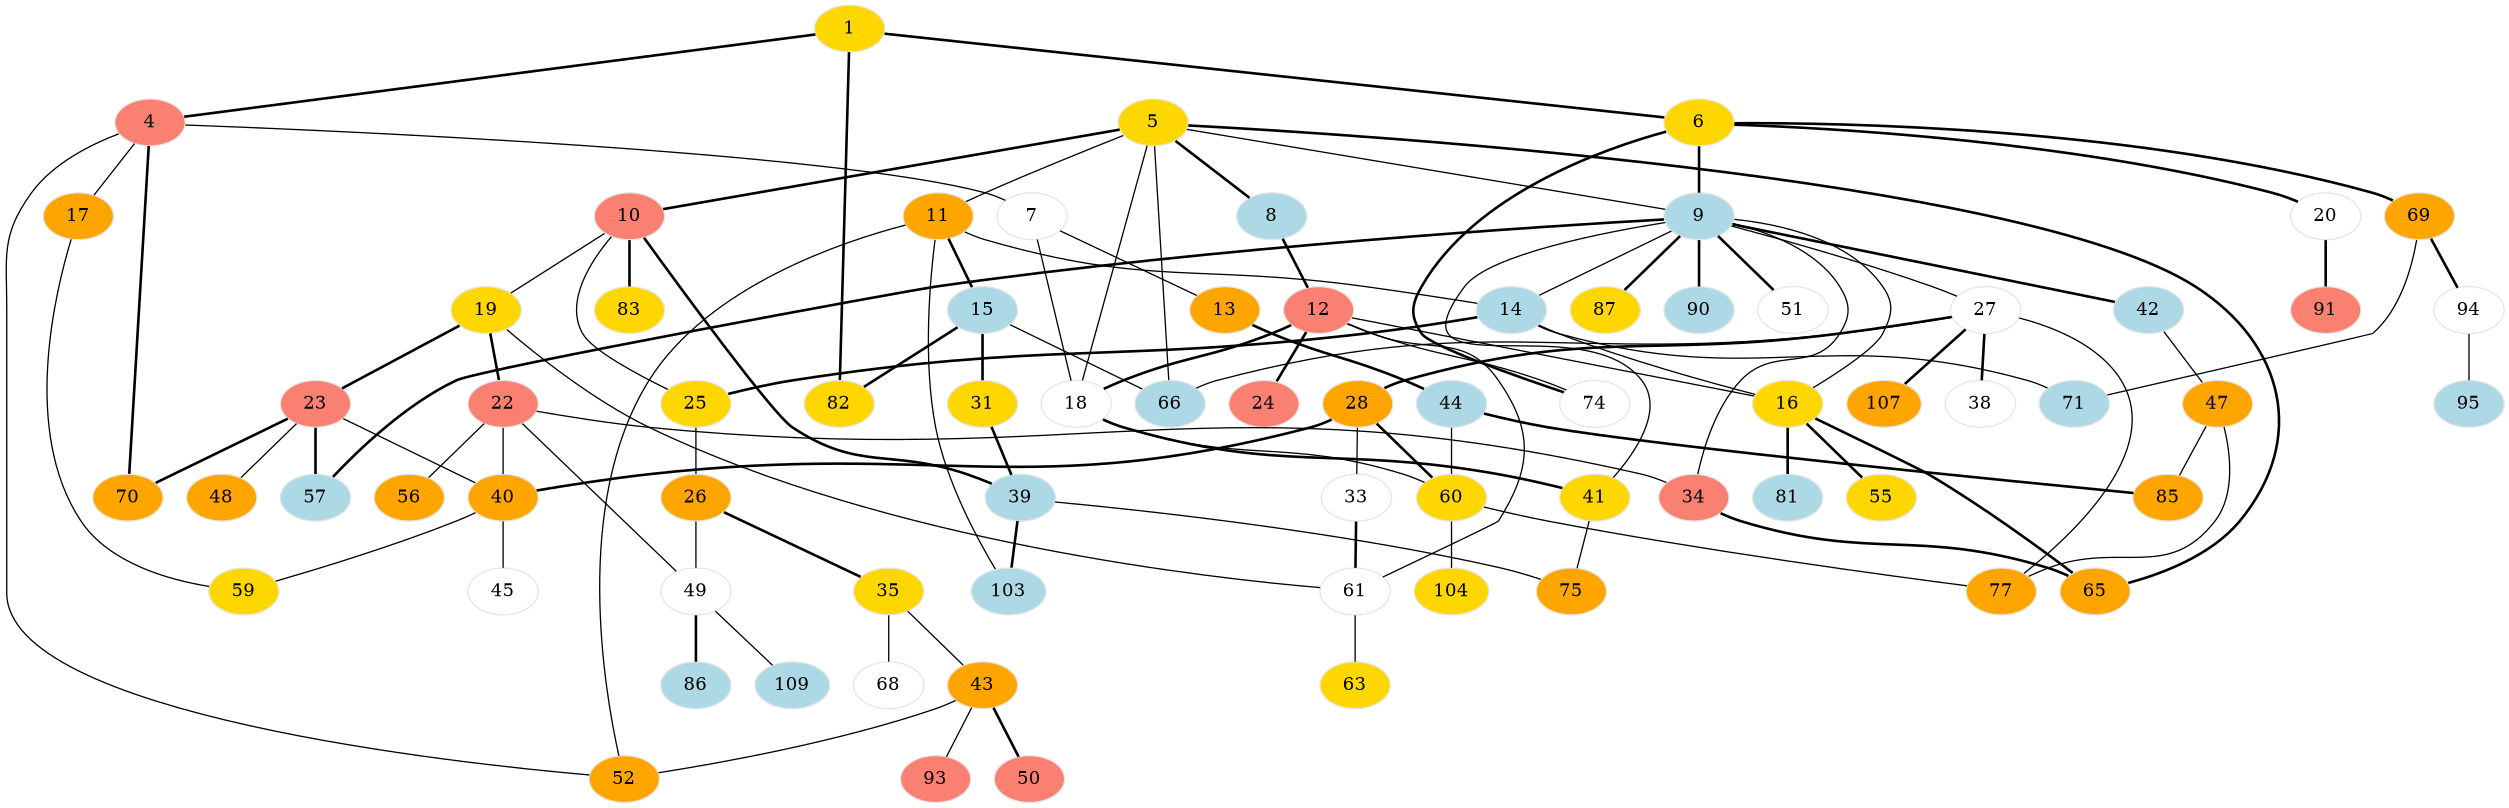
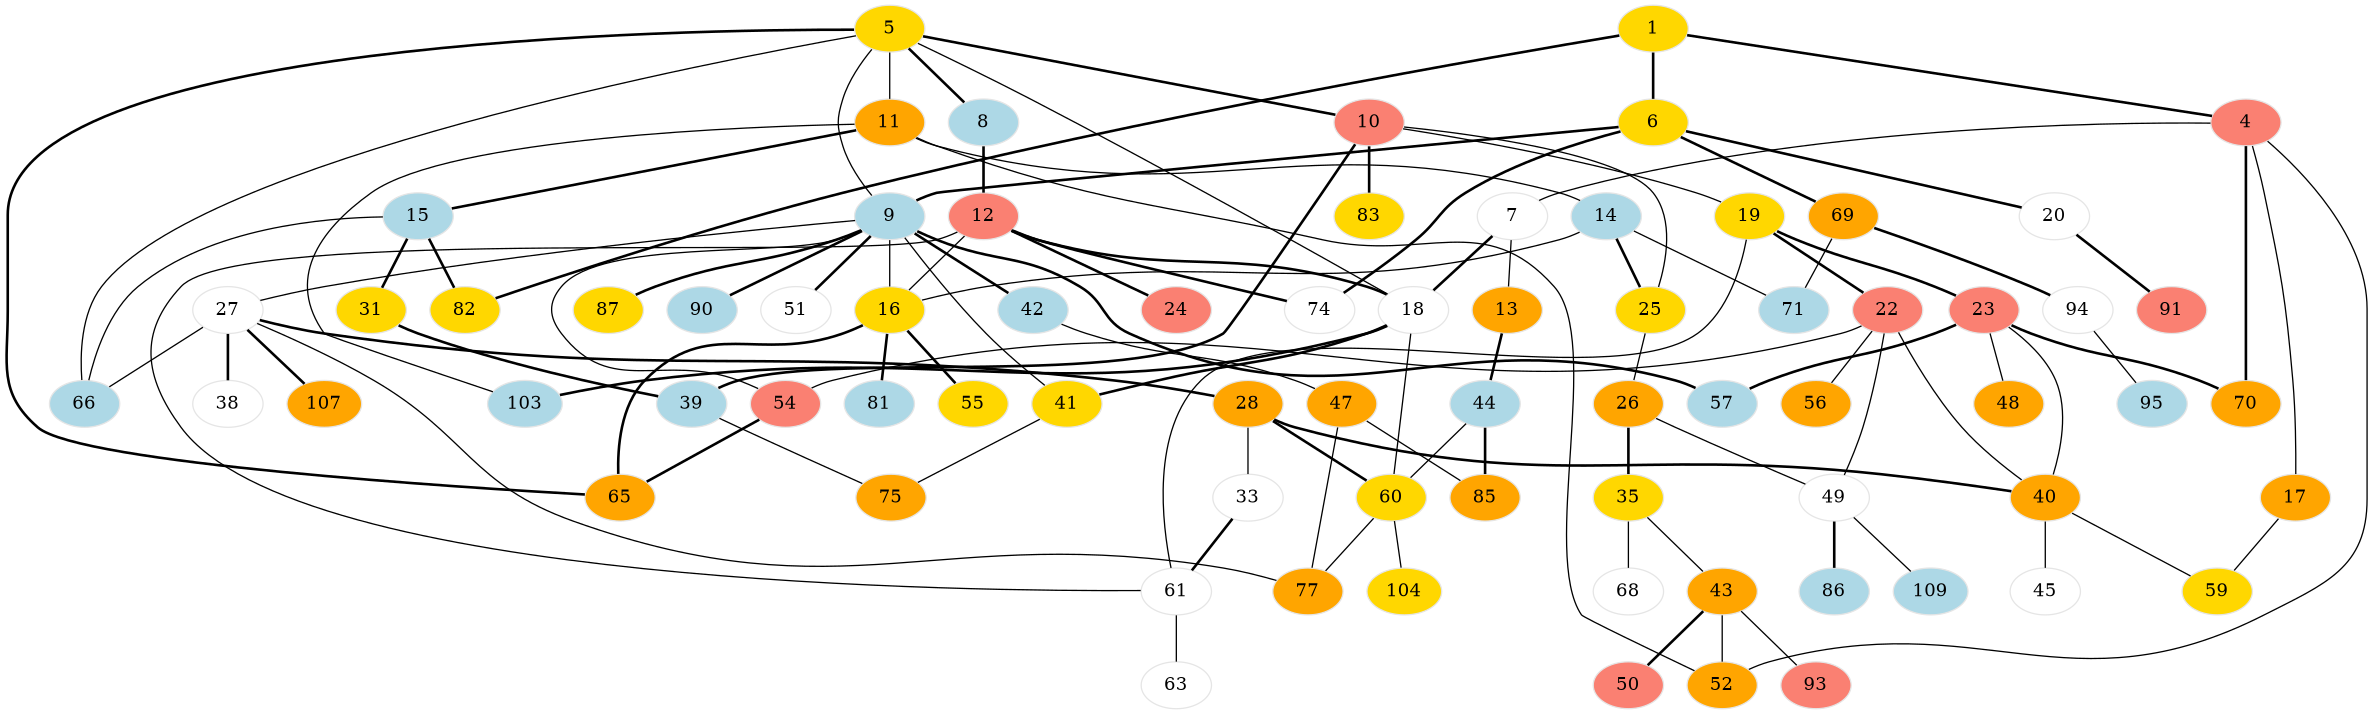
edge "9" -- "14": removed
edge "7" -- "18": style solid -> bold
edge "12" -- "74": style solid -> bold
node "34": label "34" -> "54"
edge "39" -- "103": now "18" -- "103"
node "63": fillcolor gold -> white
